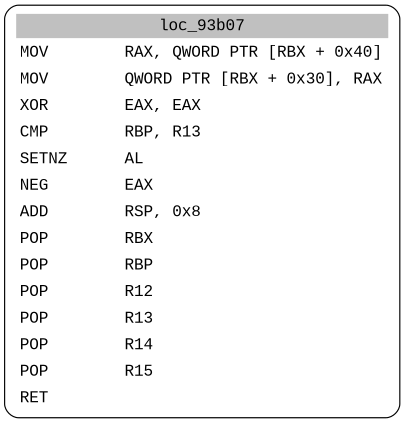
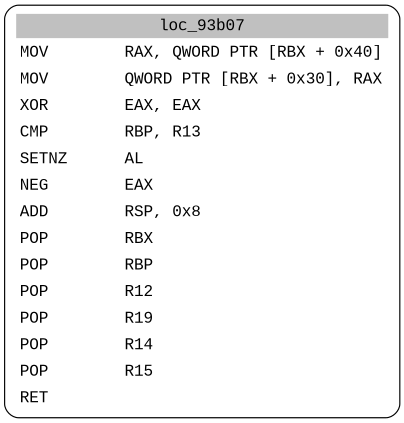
node "loc_93b07": text "POP        R13" -> "POP        R19"
